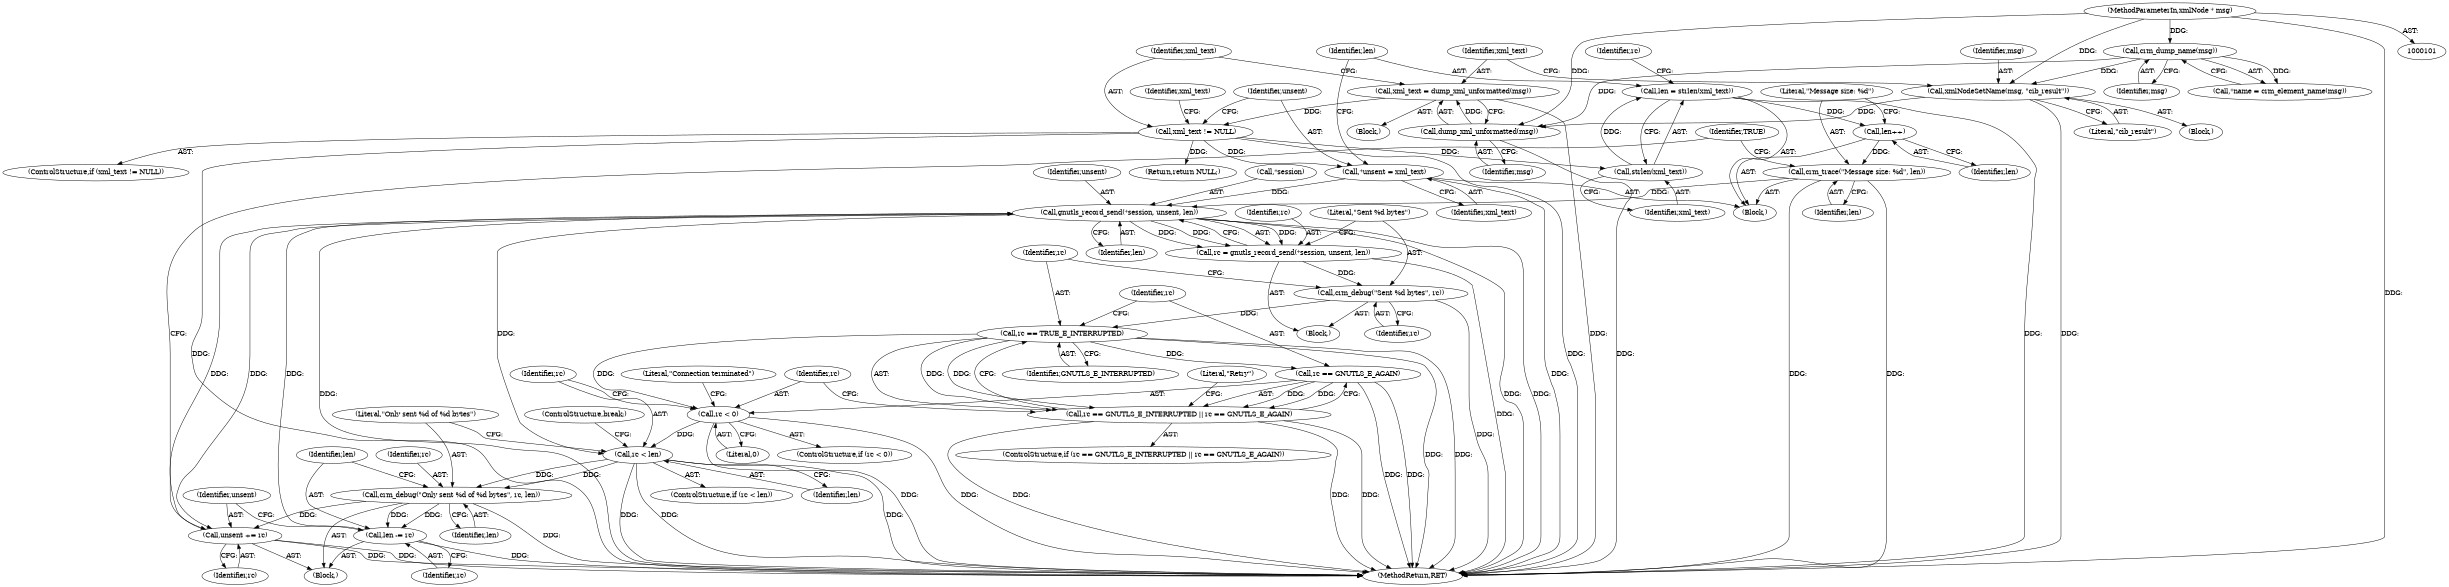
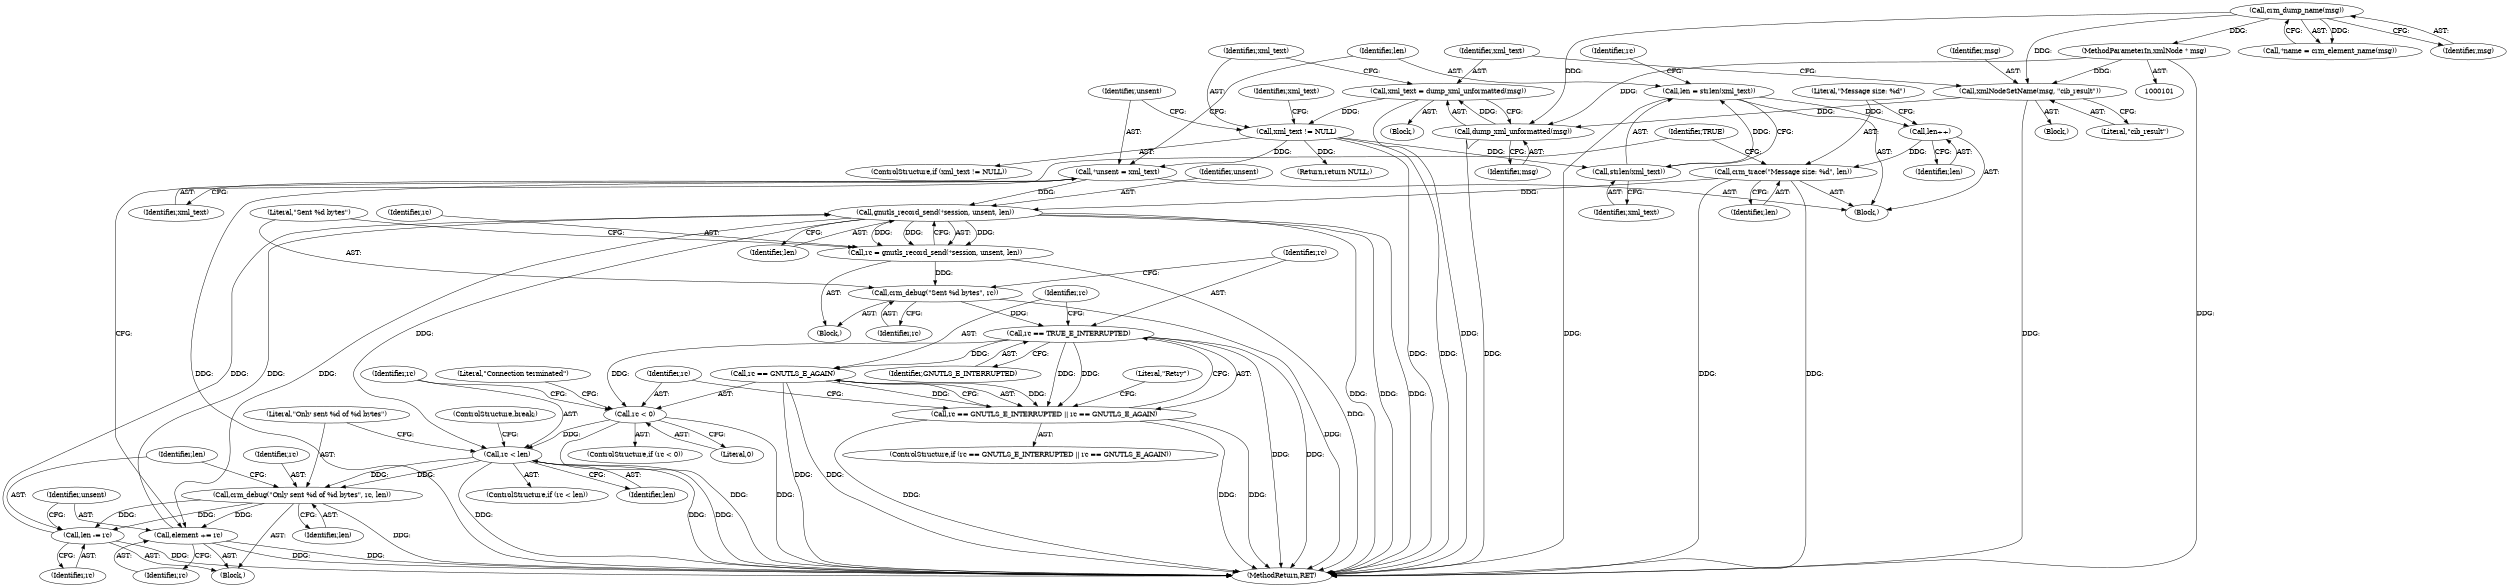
edge "(MethodParameterIn,xmlNode * msg)" -> "(Call,crm_dump_name(msg))": reversed
node "(Call,*session)": removed
node "(Call,unsent += rc)": label "(Call,unsent += rc)" -> "(Call,element += rc)"
